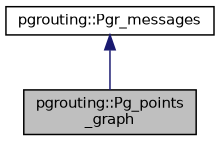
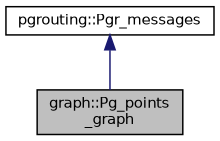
node "pgrouting::Pg_points _graph": label "pgrouting::Pg_points _graph" -> "graph::Pg_points _graph"
